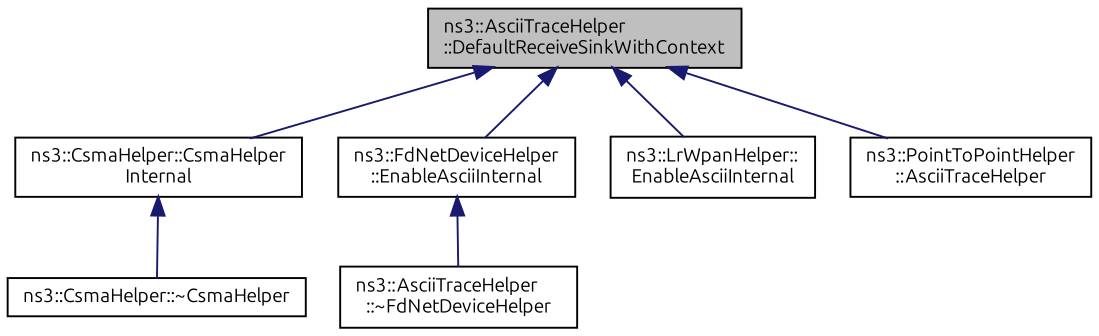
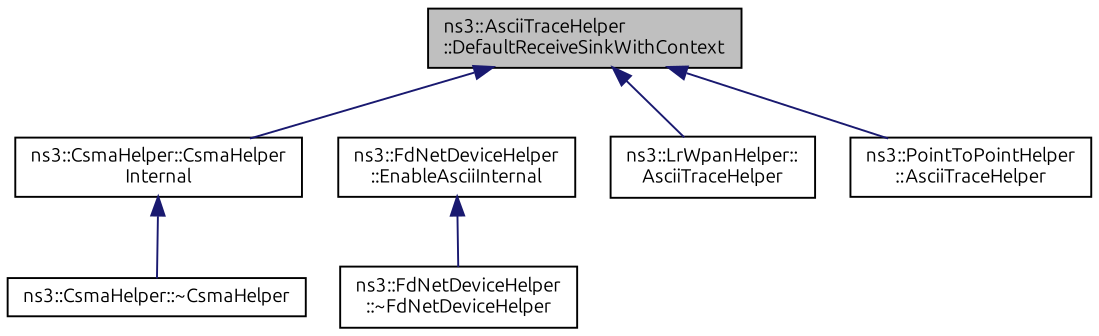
edge "ns3::FdNetDeviceHelper ::EnableAsciiInternal" -> "ns3::AsciiTraceHelper ::DefaultReceiveSinkWithContext": removed
node "ns3::LrWpanHelper:: EnableAsciiInternal": label "ns3::LrWpanHelper:: EnableAsciiInternal" -> "ns3::LrWpanHelper:: AsciiTraceHelper"
node "ns3::AsciiTraceHelper ::~FdNetDeviceHelper": label "ns3::AsciiTraceHelper ::~FdNetDeviceHelper" -> "ns3::FdNetDeviceHelper ::~FdNetDeviceHelper"
